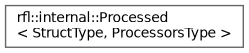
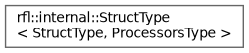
node "rfl::internal::Processed < StructType, ProcessorsType >": label "rfl::internal::Processed < StructType, ProcessorsType >" -> "rfl::internal::StructType < StructType, ProcessorsType >"
